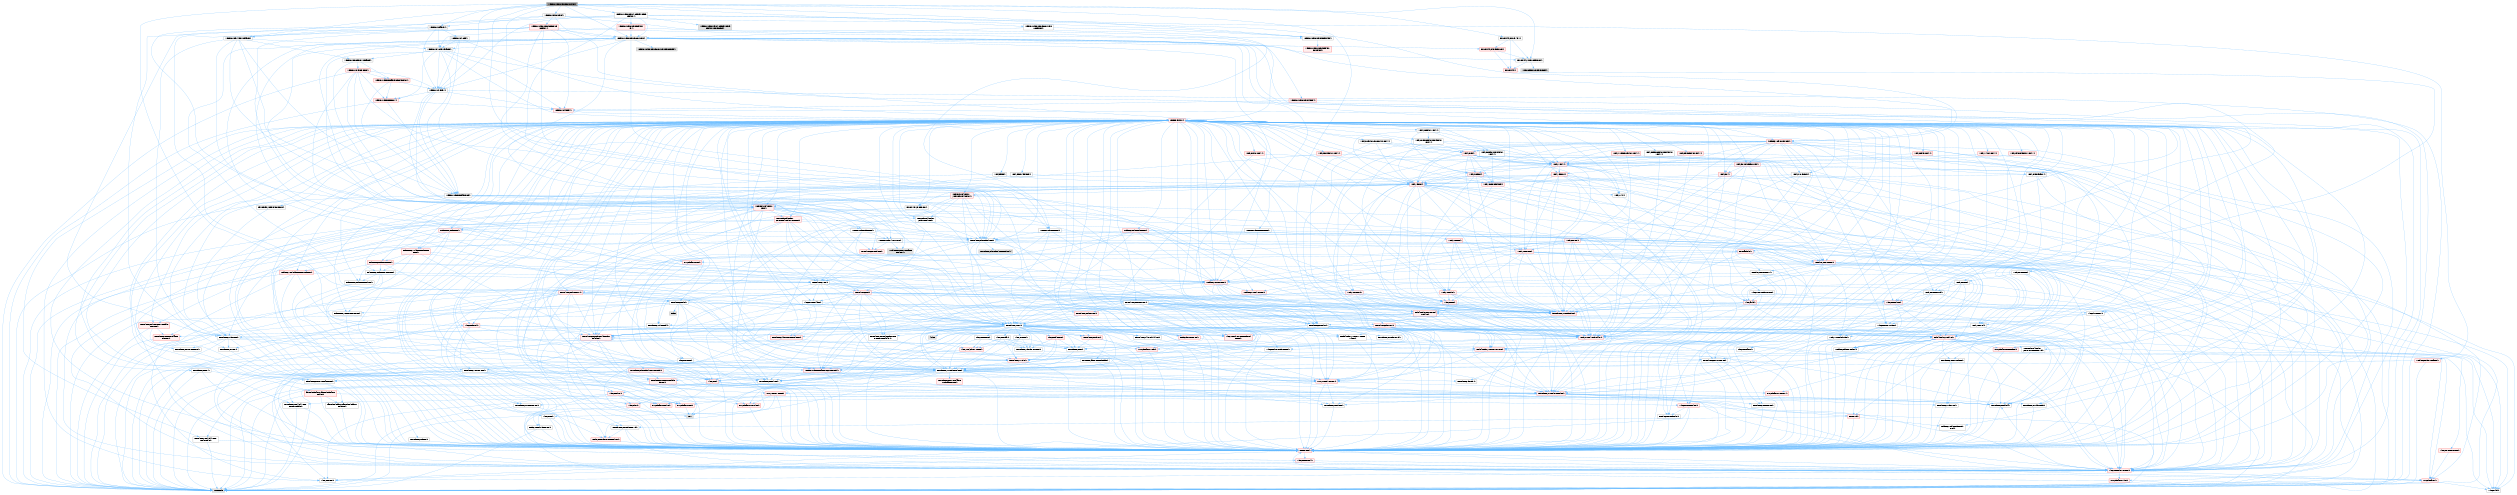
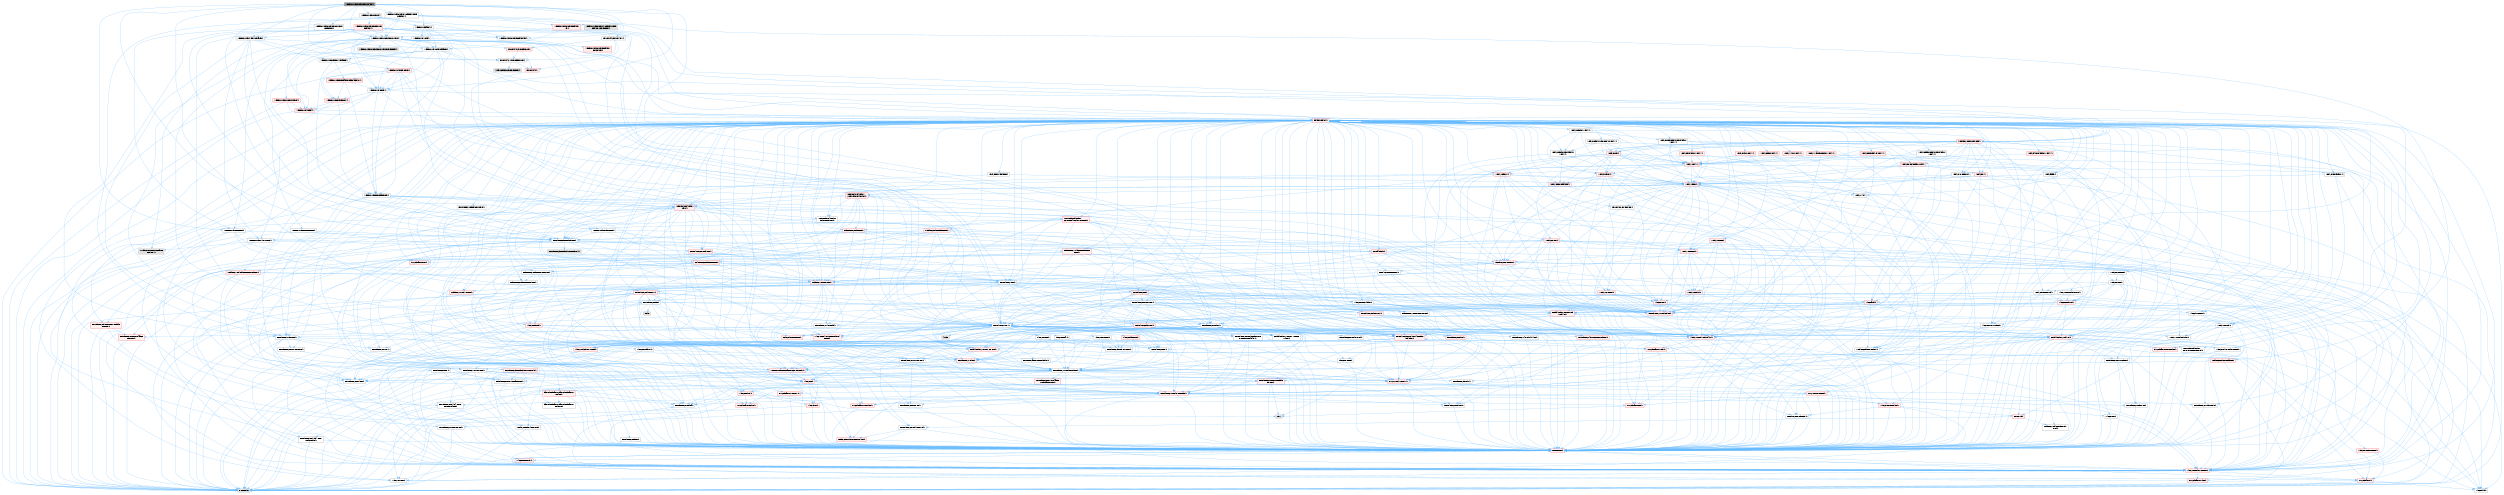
edge "ObjectVersion.h" -> "CoreFwd.h": now "MetasoundFrontendLiteral.h" -> "CoreFwd.h"
edge "Math/Box2D.h" -> "Templates/IsUECoreType.h": now "Math/Box2D.h" -> "Templates/MemoryOps.h"
